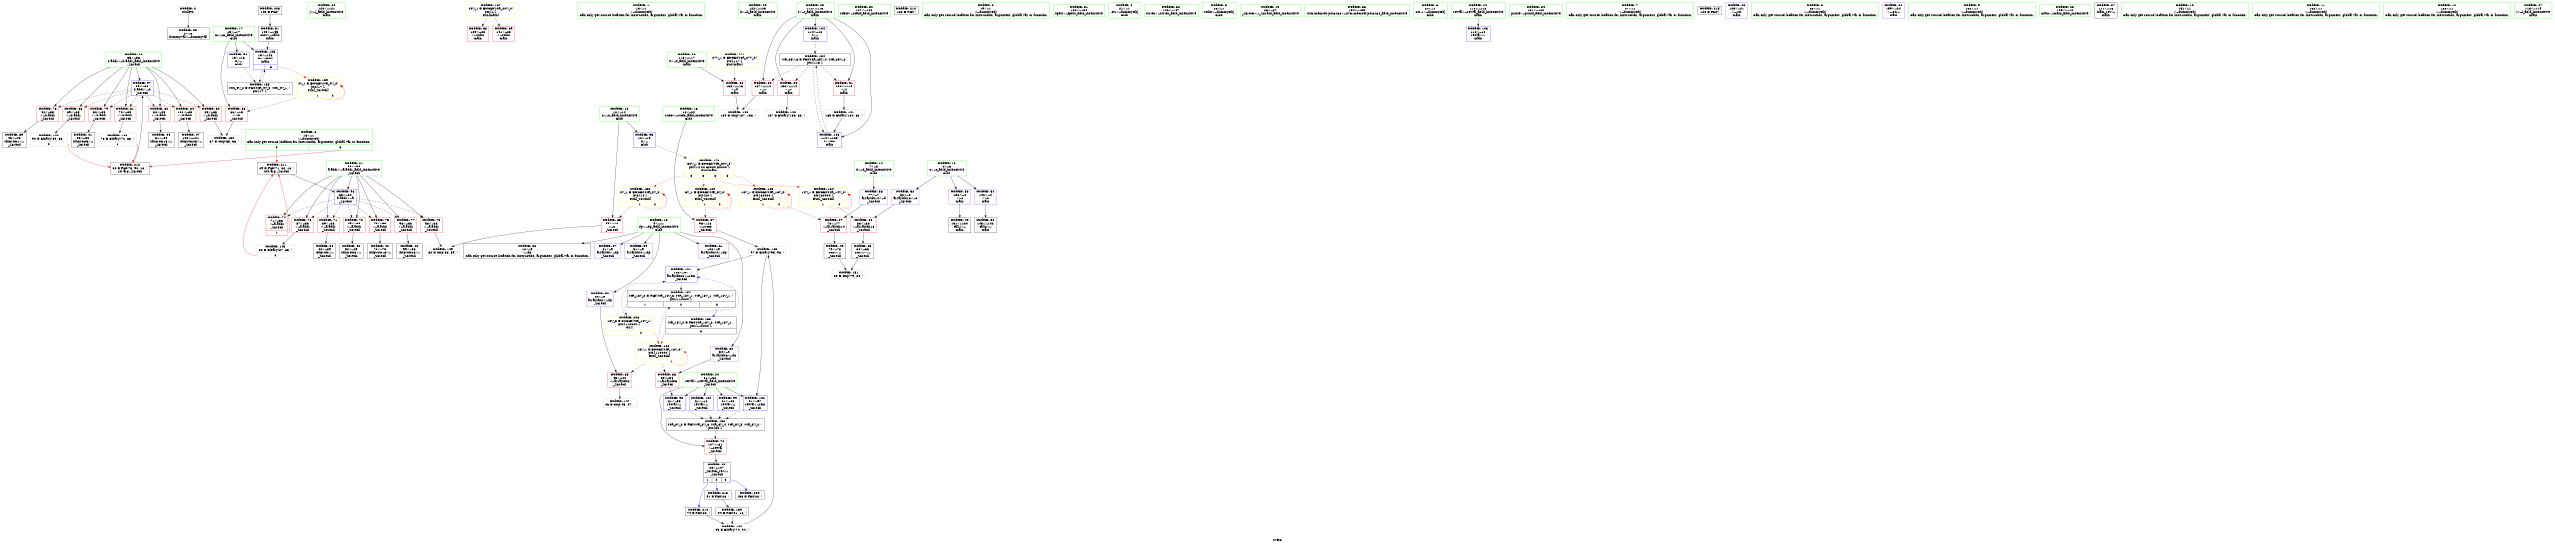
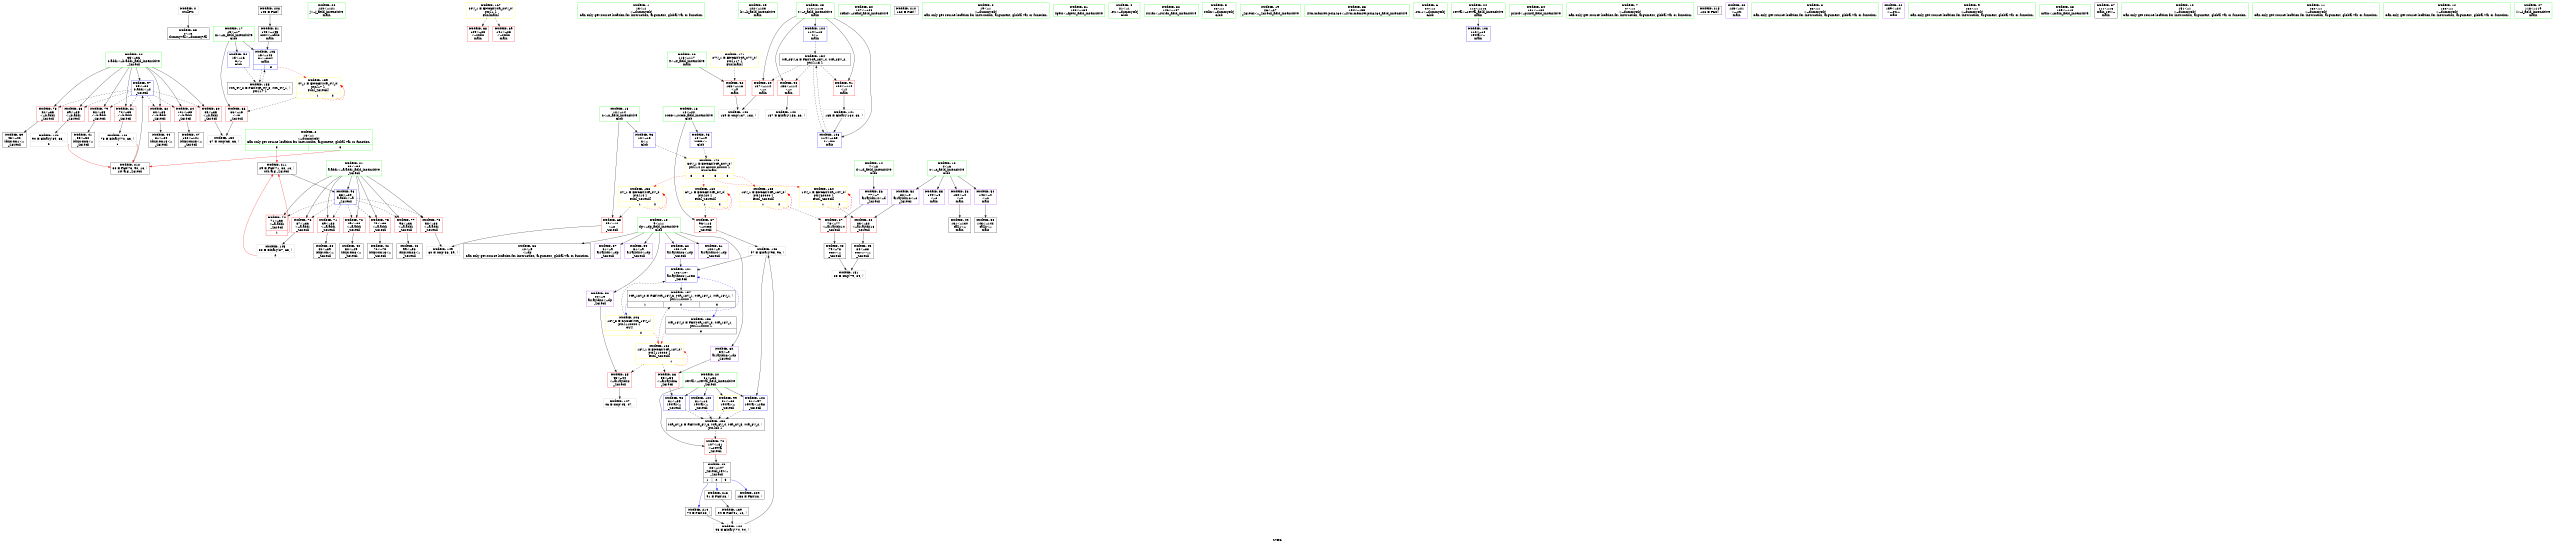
node "NodeID: 95": added
edge "NodeID: 21" -> "NodeID: 71": color blue -> black
node "NodeID: 55": added
node "NodeID: 62": added
node "NodeID: 99": color blue -> yellow
